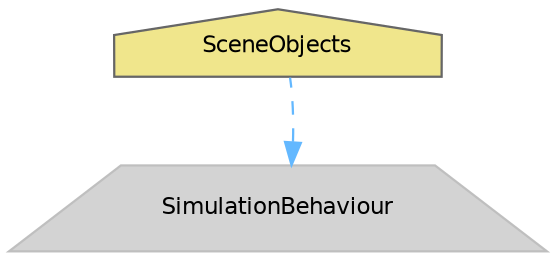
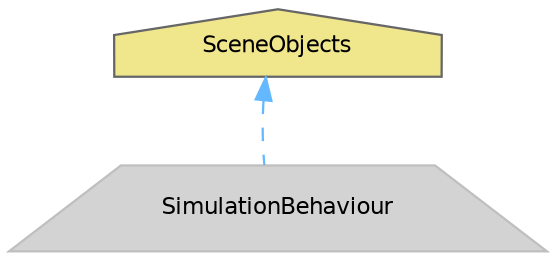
edge "SceneObjects" -> "SimulationBehaviour": reversed
